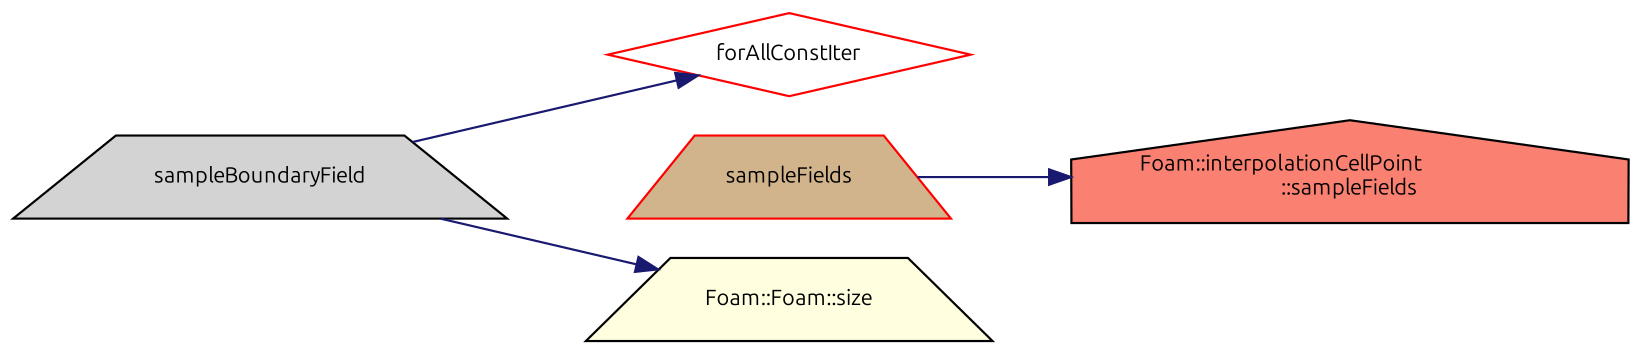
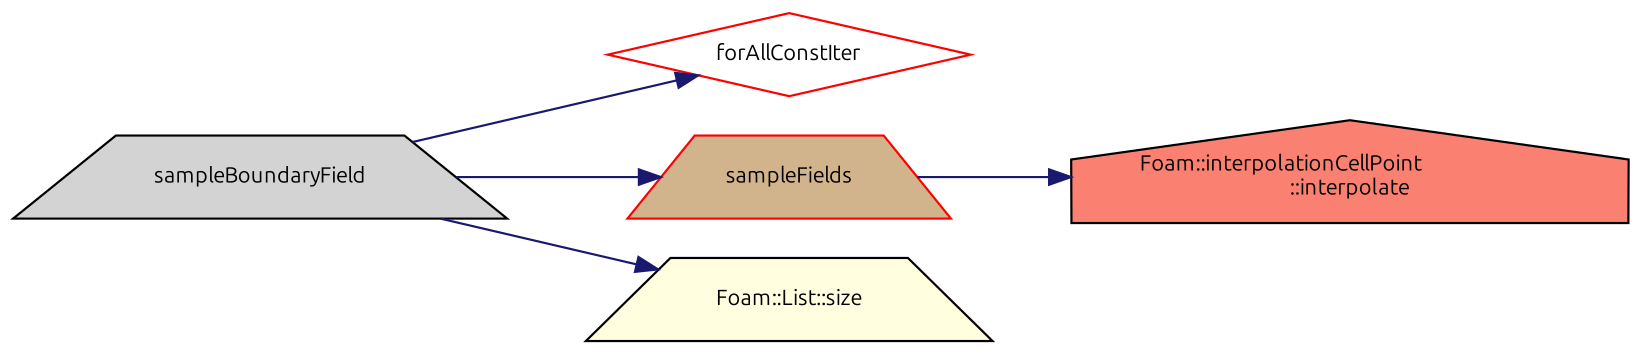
edge "sampleBoundaryField" -> "sampleFields": added
node "Foam::interpolationCellPoint ::sampleFields": label "Foam::interpolationCellPoint ::sampleFields" -> "Foam::interpolationCellPoint ::interpolate"
node "Foam::Foam::size": label "Foam::Foam::size" -> "Foam::List::size"
